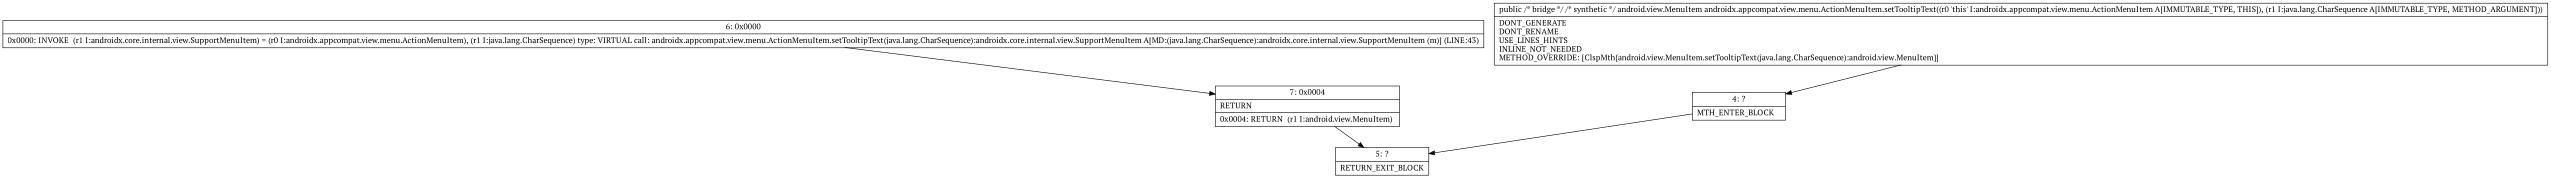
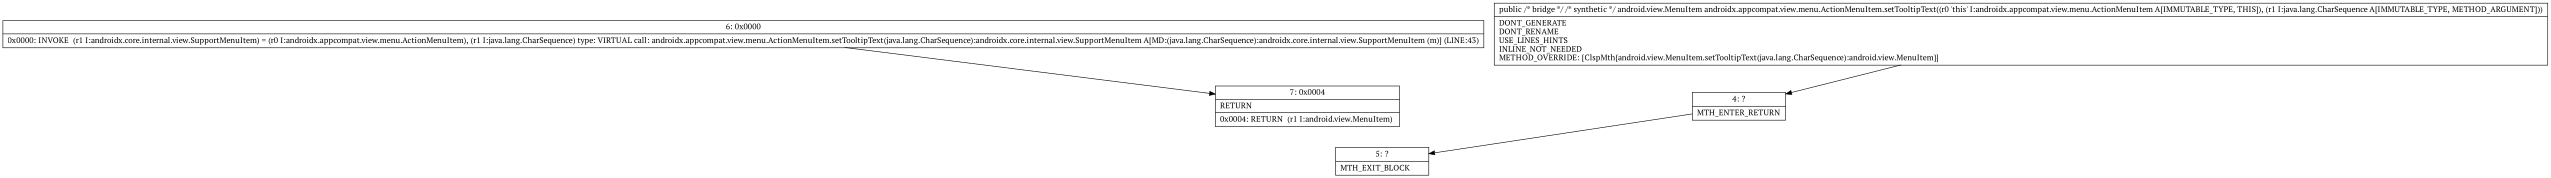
node "4: ?": text "MTH_ENTER_BLOCK" -> "MTH_ENTER_RETURN"
edge "7: 0x0004" -> "5: ?": removed
node "5: ?": text "RETURN_EXIT_BLOCK" -> "MTH_EXIT_BLOCK"
